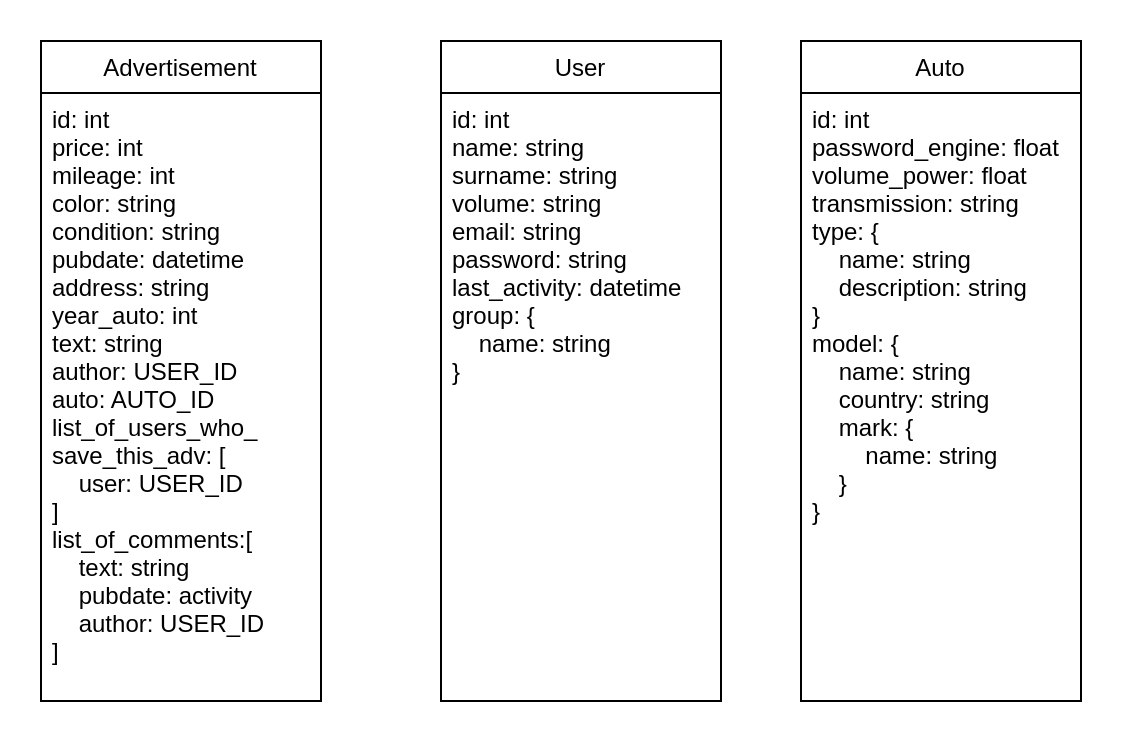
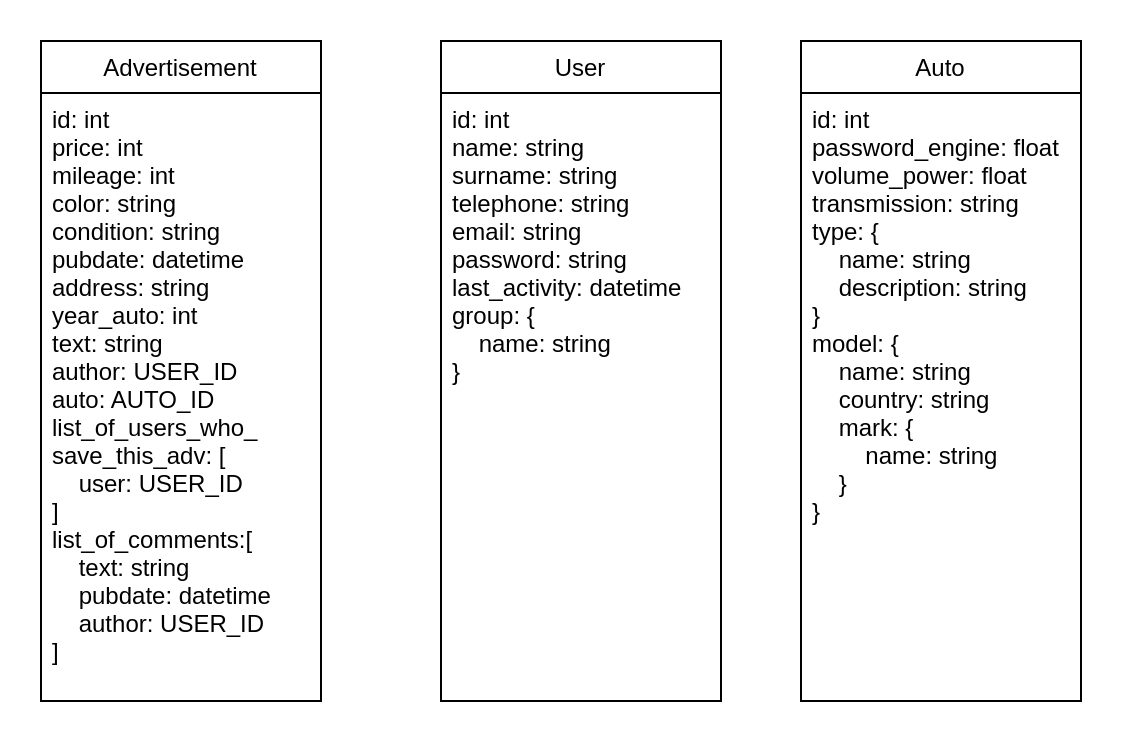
node "id: int price: int mileage: int color: string condition: string pubdate: datetime address: string year_auto: int text: string author: USER_ID auto: AUTO_ID list_of_users_who_ save_this_adv: [ user: USER_ID ] list_of_comments:[ text: string pubdate: activity author: USER_ID ]": label "id: int price: int mileage: int color: string condition: string pubdate: datetime address: string year_auto: int text: string author: USER_ID auto: AUTO_ID list_of_users_who_ save_this_adv: [ user: USER_ID ] list_of_comments:[ text: string pubdate: activity author: USER_ID ]" -> "id: int price: int mileage: int color: string condition: string pubdate: datetime address: string year_auto: int text: string author: USER_ID auto: AUTO_ID list_of_users_who_ save_this_adv: [ user: USER_ID ] list_of_comments:[ text: string pubdate: datetime author: USER_ID ]"
node "id: int name: string surname: string volume: string email: string password: string last_activity: datetime group: { name: string }": label "id: int name: string surname: string volume: string email: string password: string last_activity: datetime group: { name: string }" -> "id: int name: string surname: string telephone: string email: string password: string last_activity: datetime group: { name: string }"
